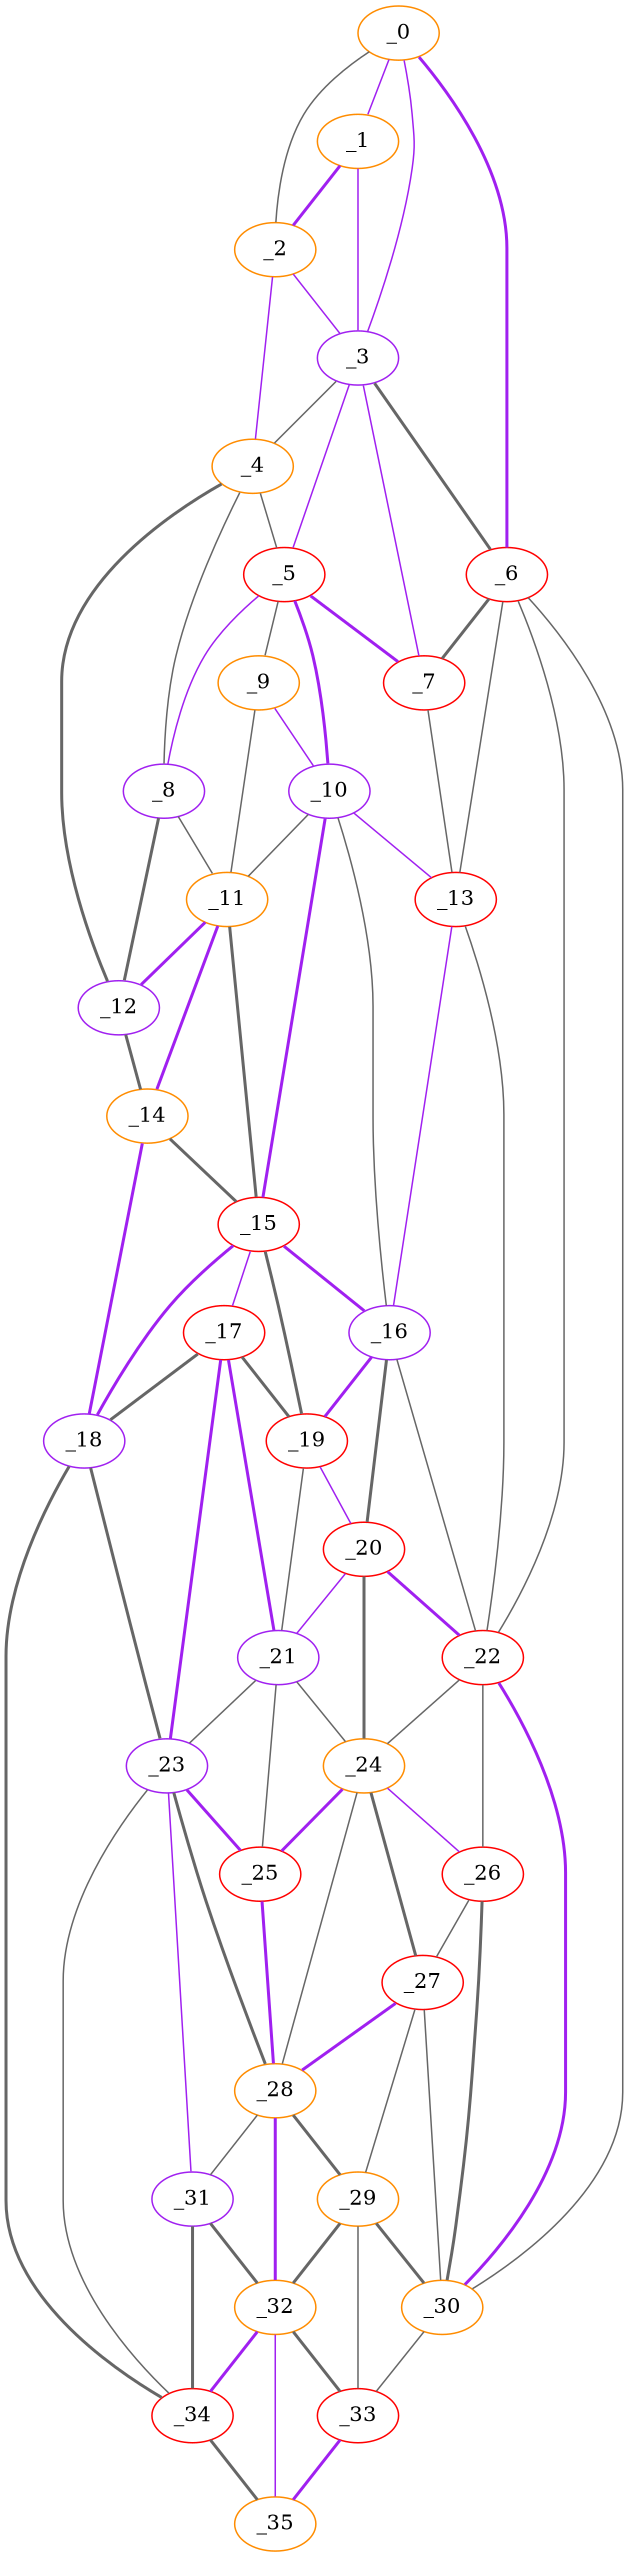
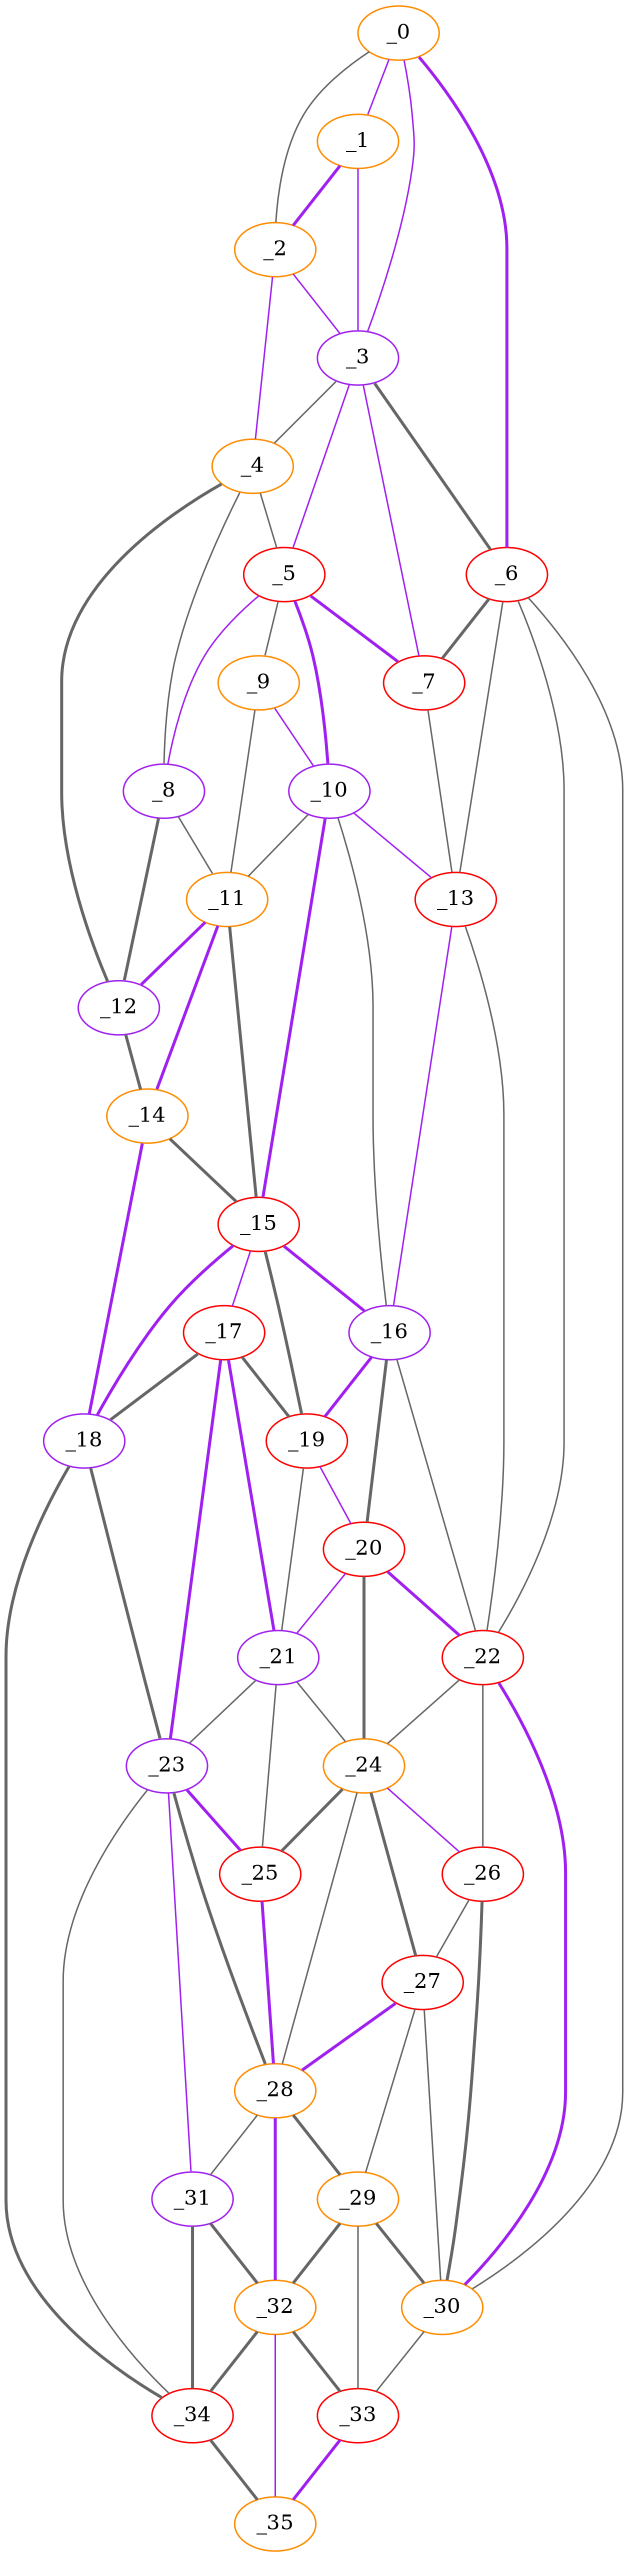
edge "_24" -- "_25": color purple -> gray40
edge "_32" -- "_34": color purple -> gray40
